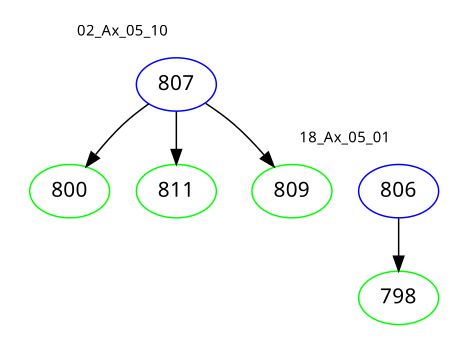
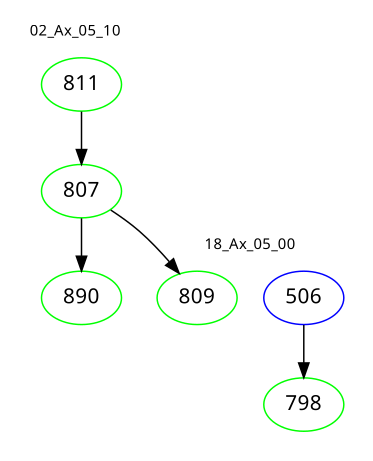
node "807": color blue -> green
edge "807" -> "811": reversed
cluster "18_Ax_05_01": label "18_Ax_05_01" -> "18_Ax_05_00"
node "800": label "800" -> "890"
node "806": label "806" -> "506"
